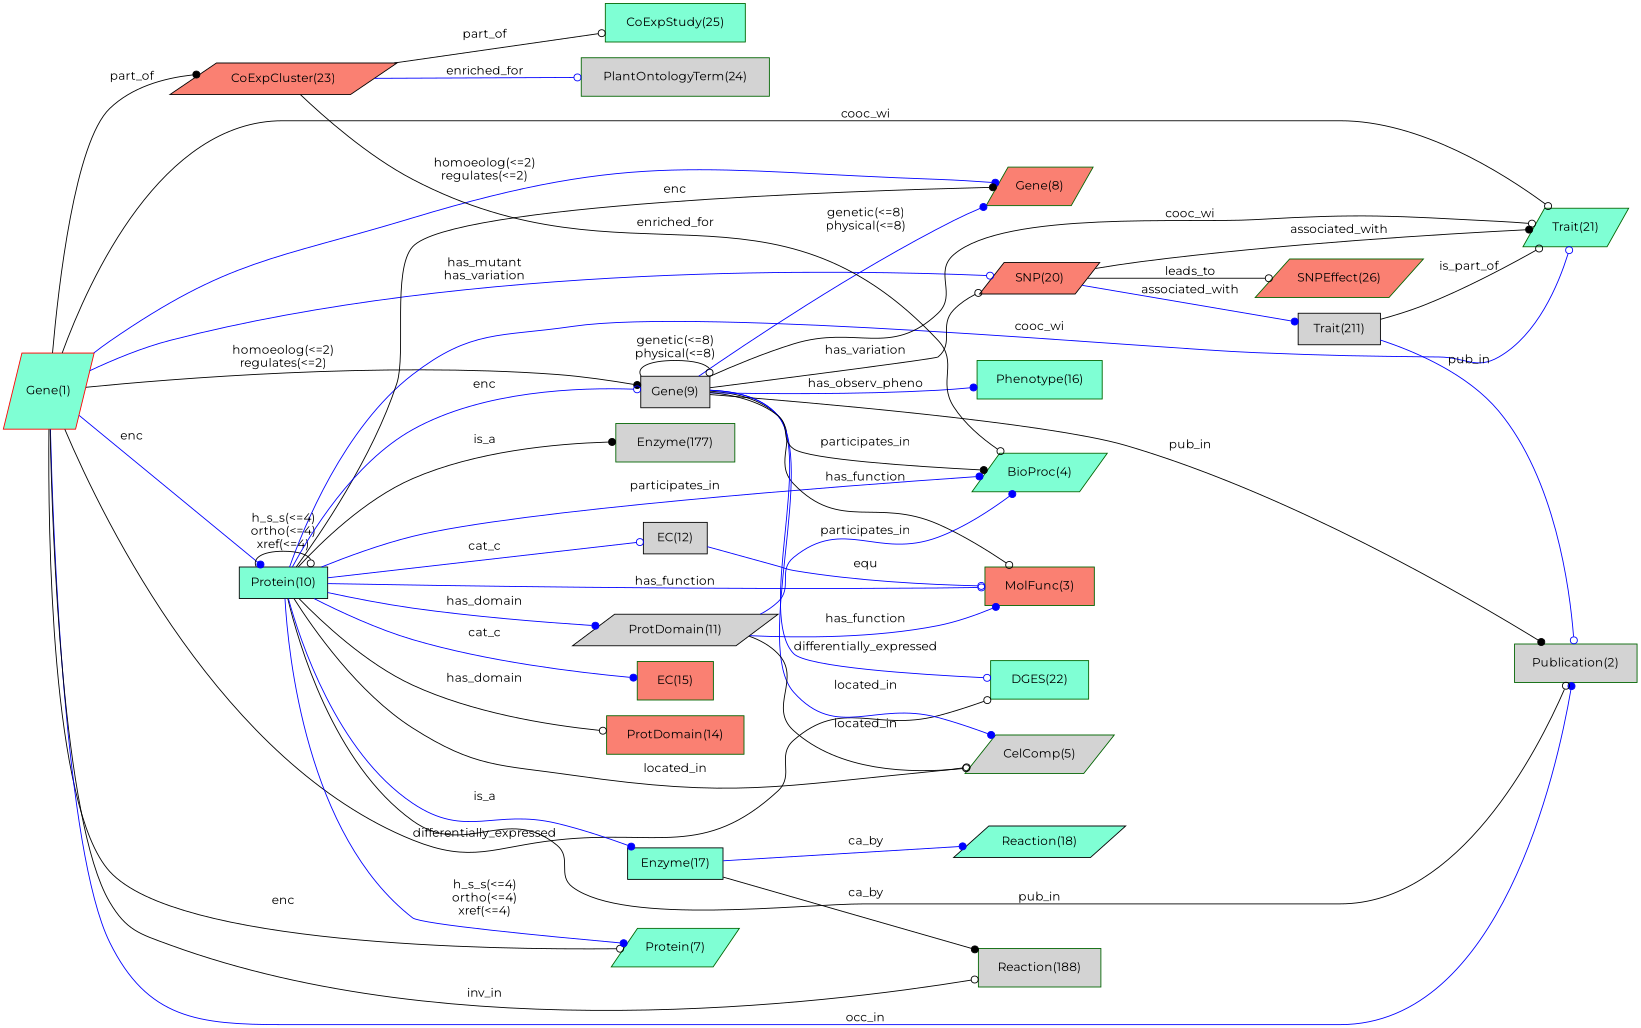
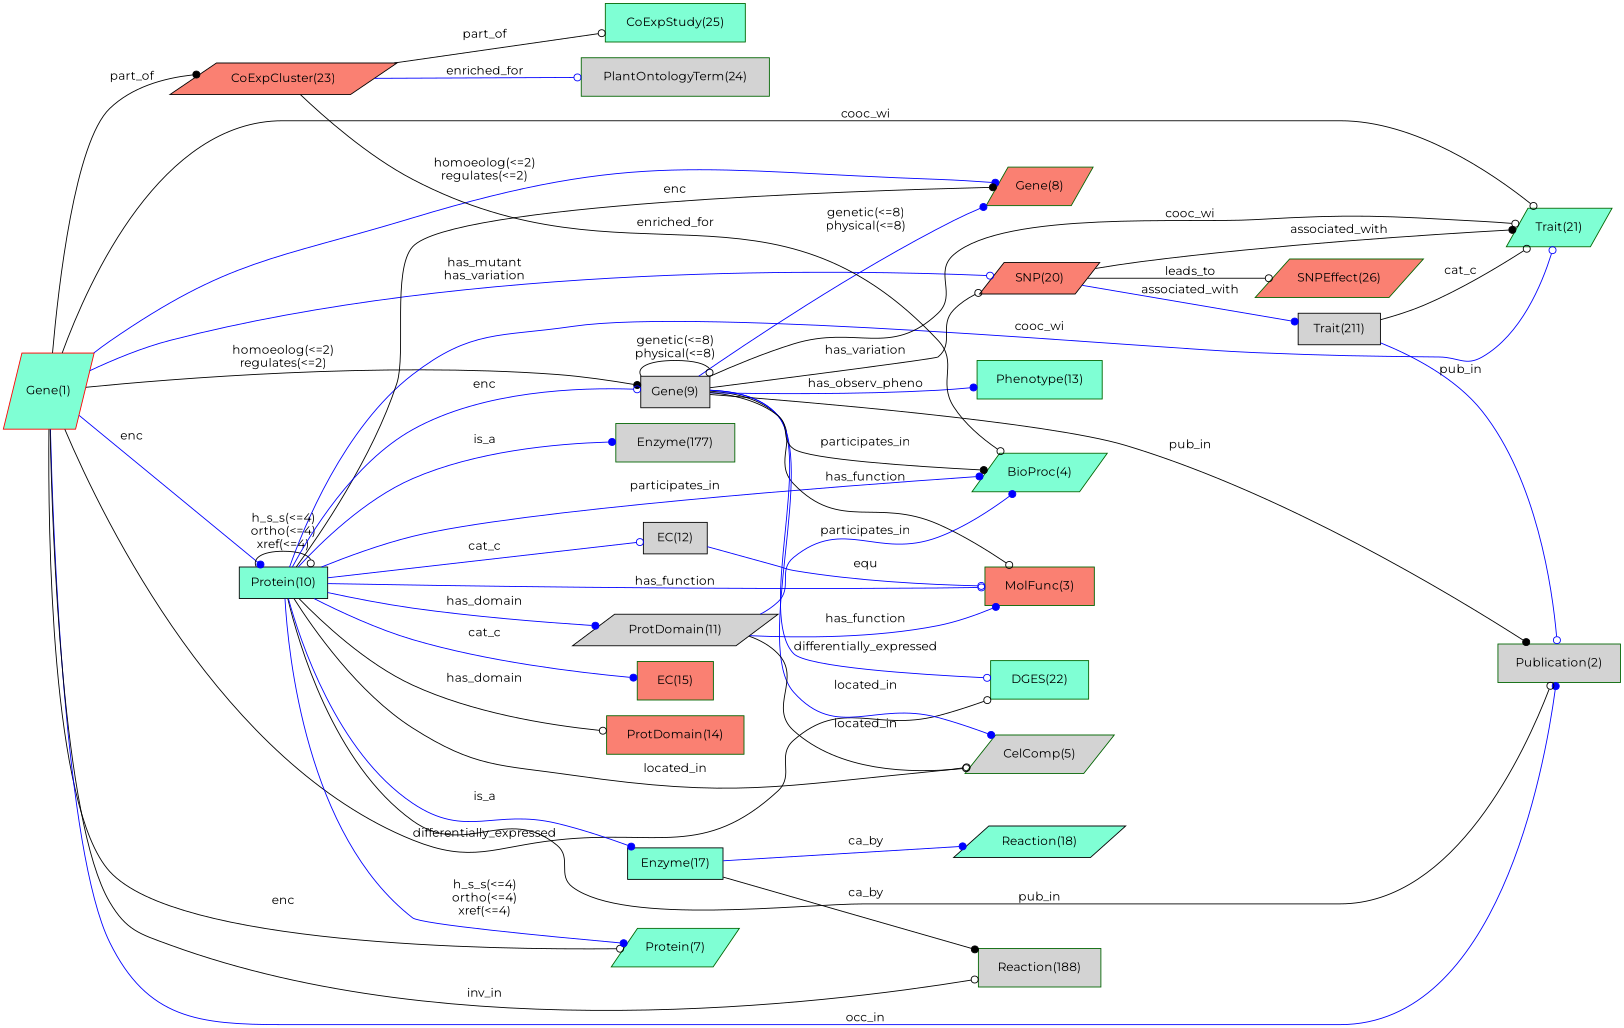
edge "Trait(211)" -> "Trait(21)": label "is_part_of" -> "cat_c"
node "Phenotype(16)": label "Phenotype(16)" -> "Phenotype(13)"
edge "Protein(10)" -> "Enzyme(177)": color black -> blue
